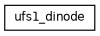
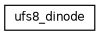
node "ufs1_dinode": label "ufs1_dinode" -> "ufs8_dinode"
